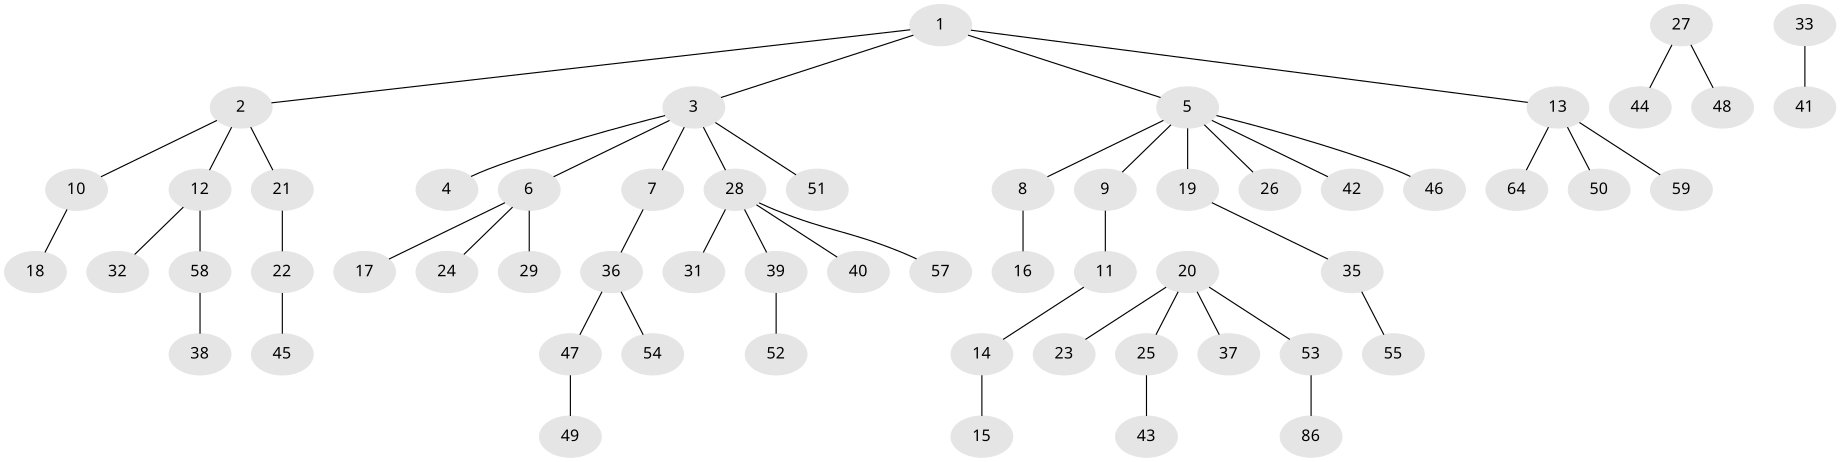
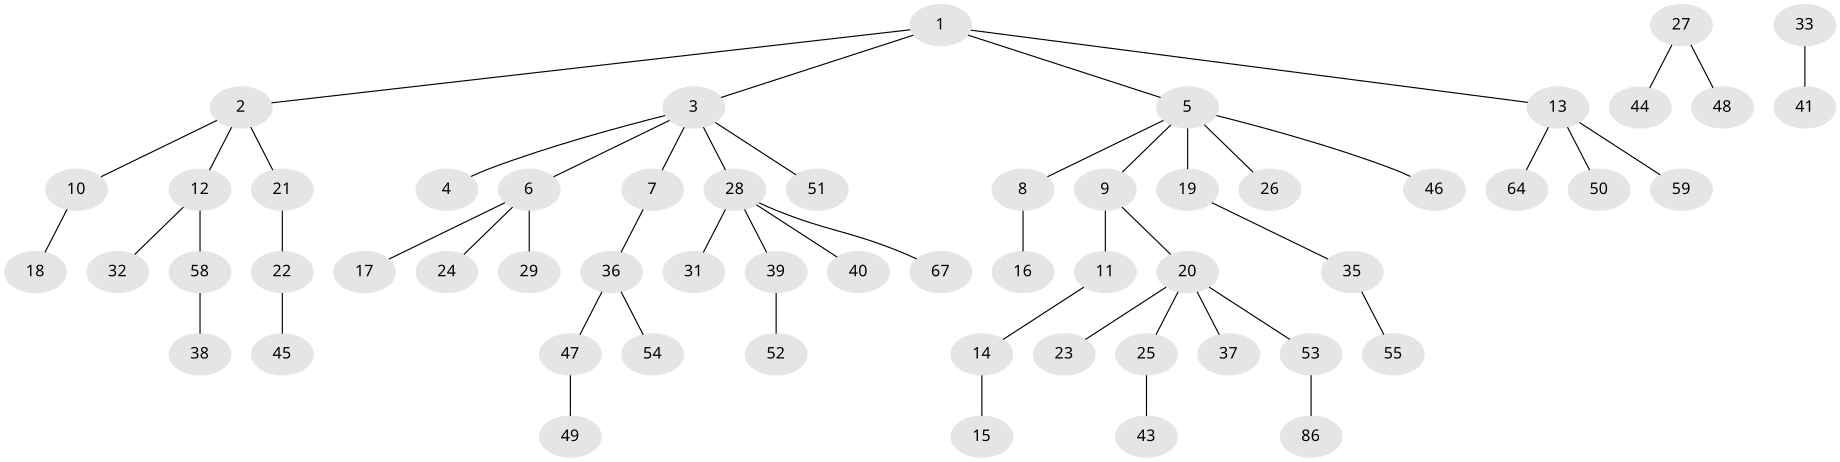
node "42": removed
edge "9" -- "20": added
node "57": label "57" -> "67"
